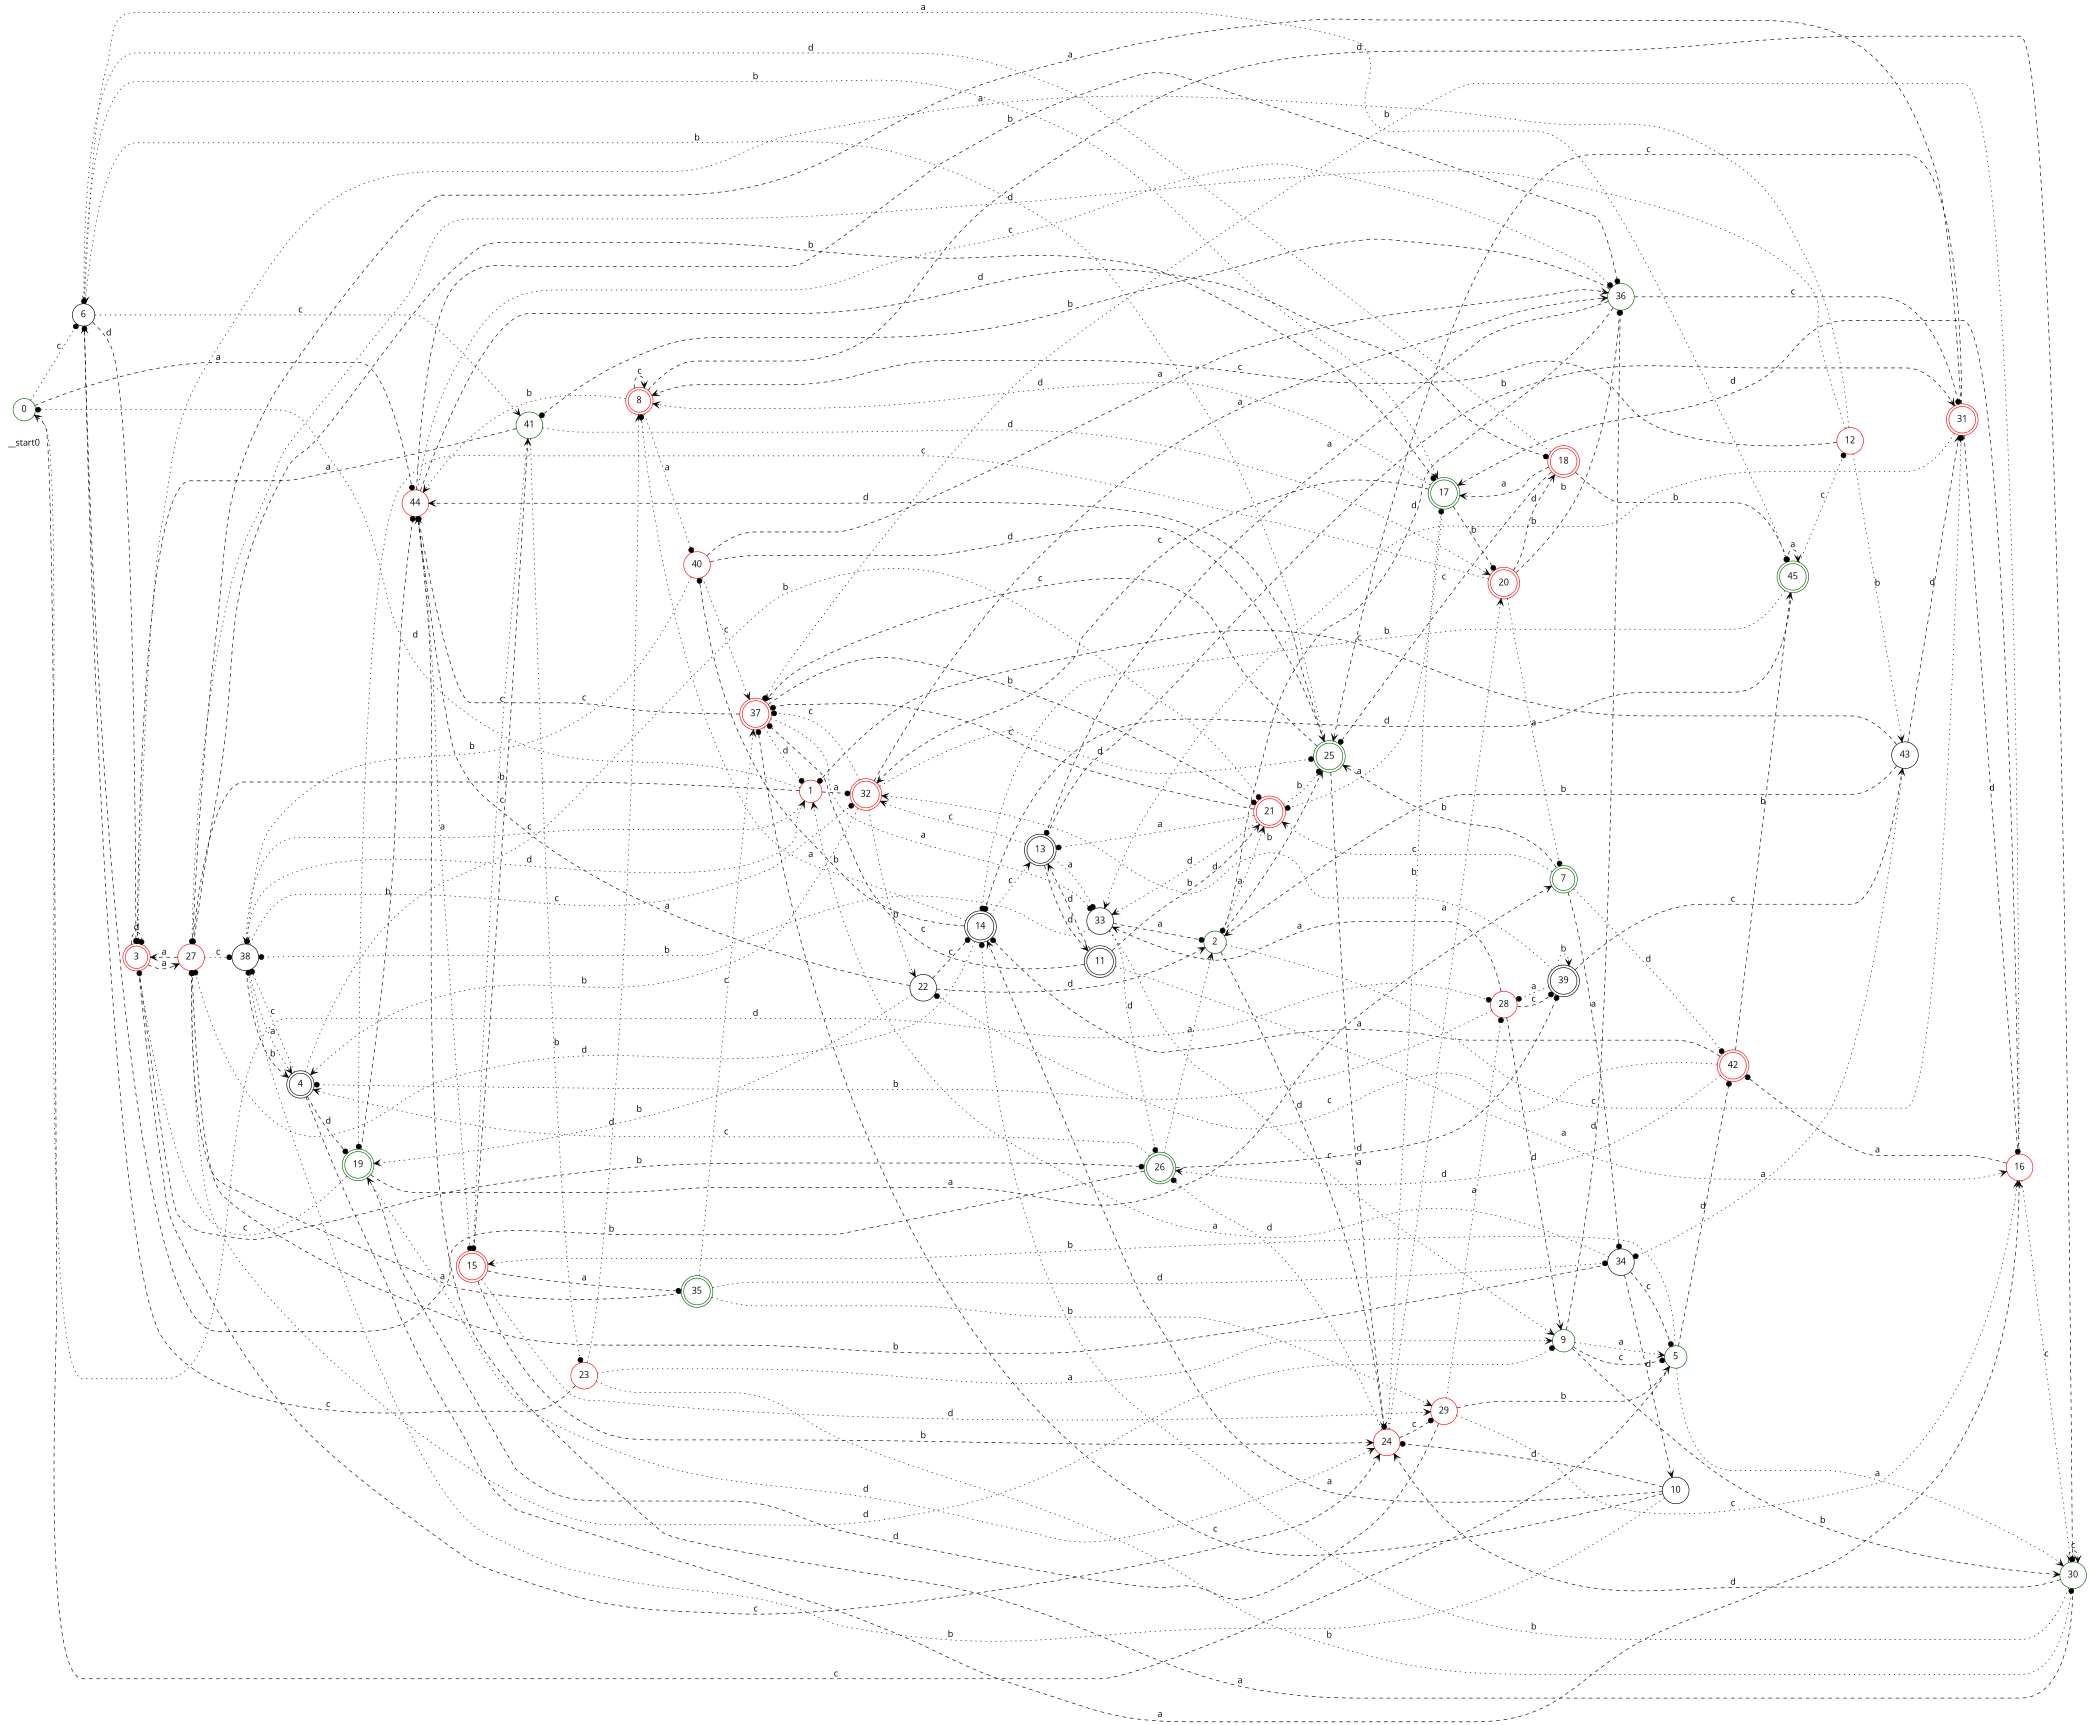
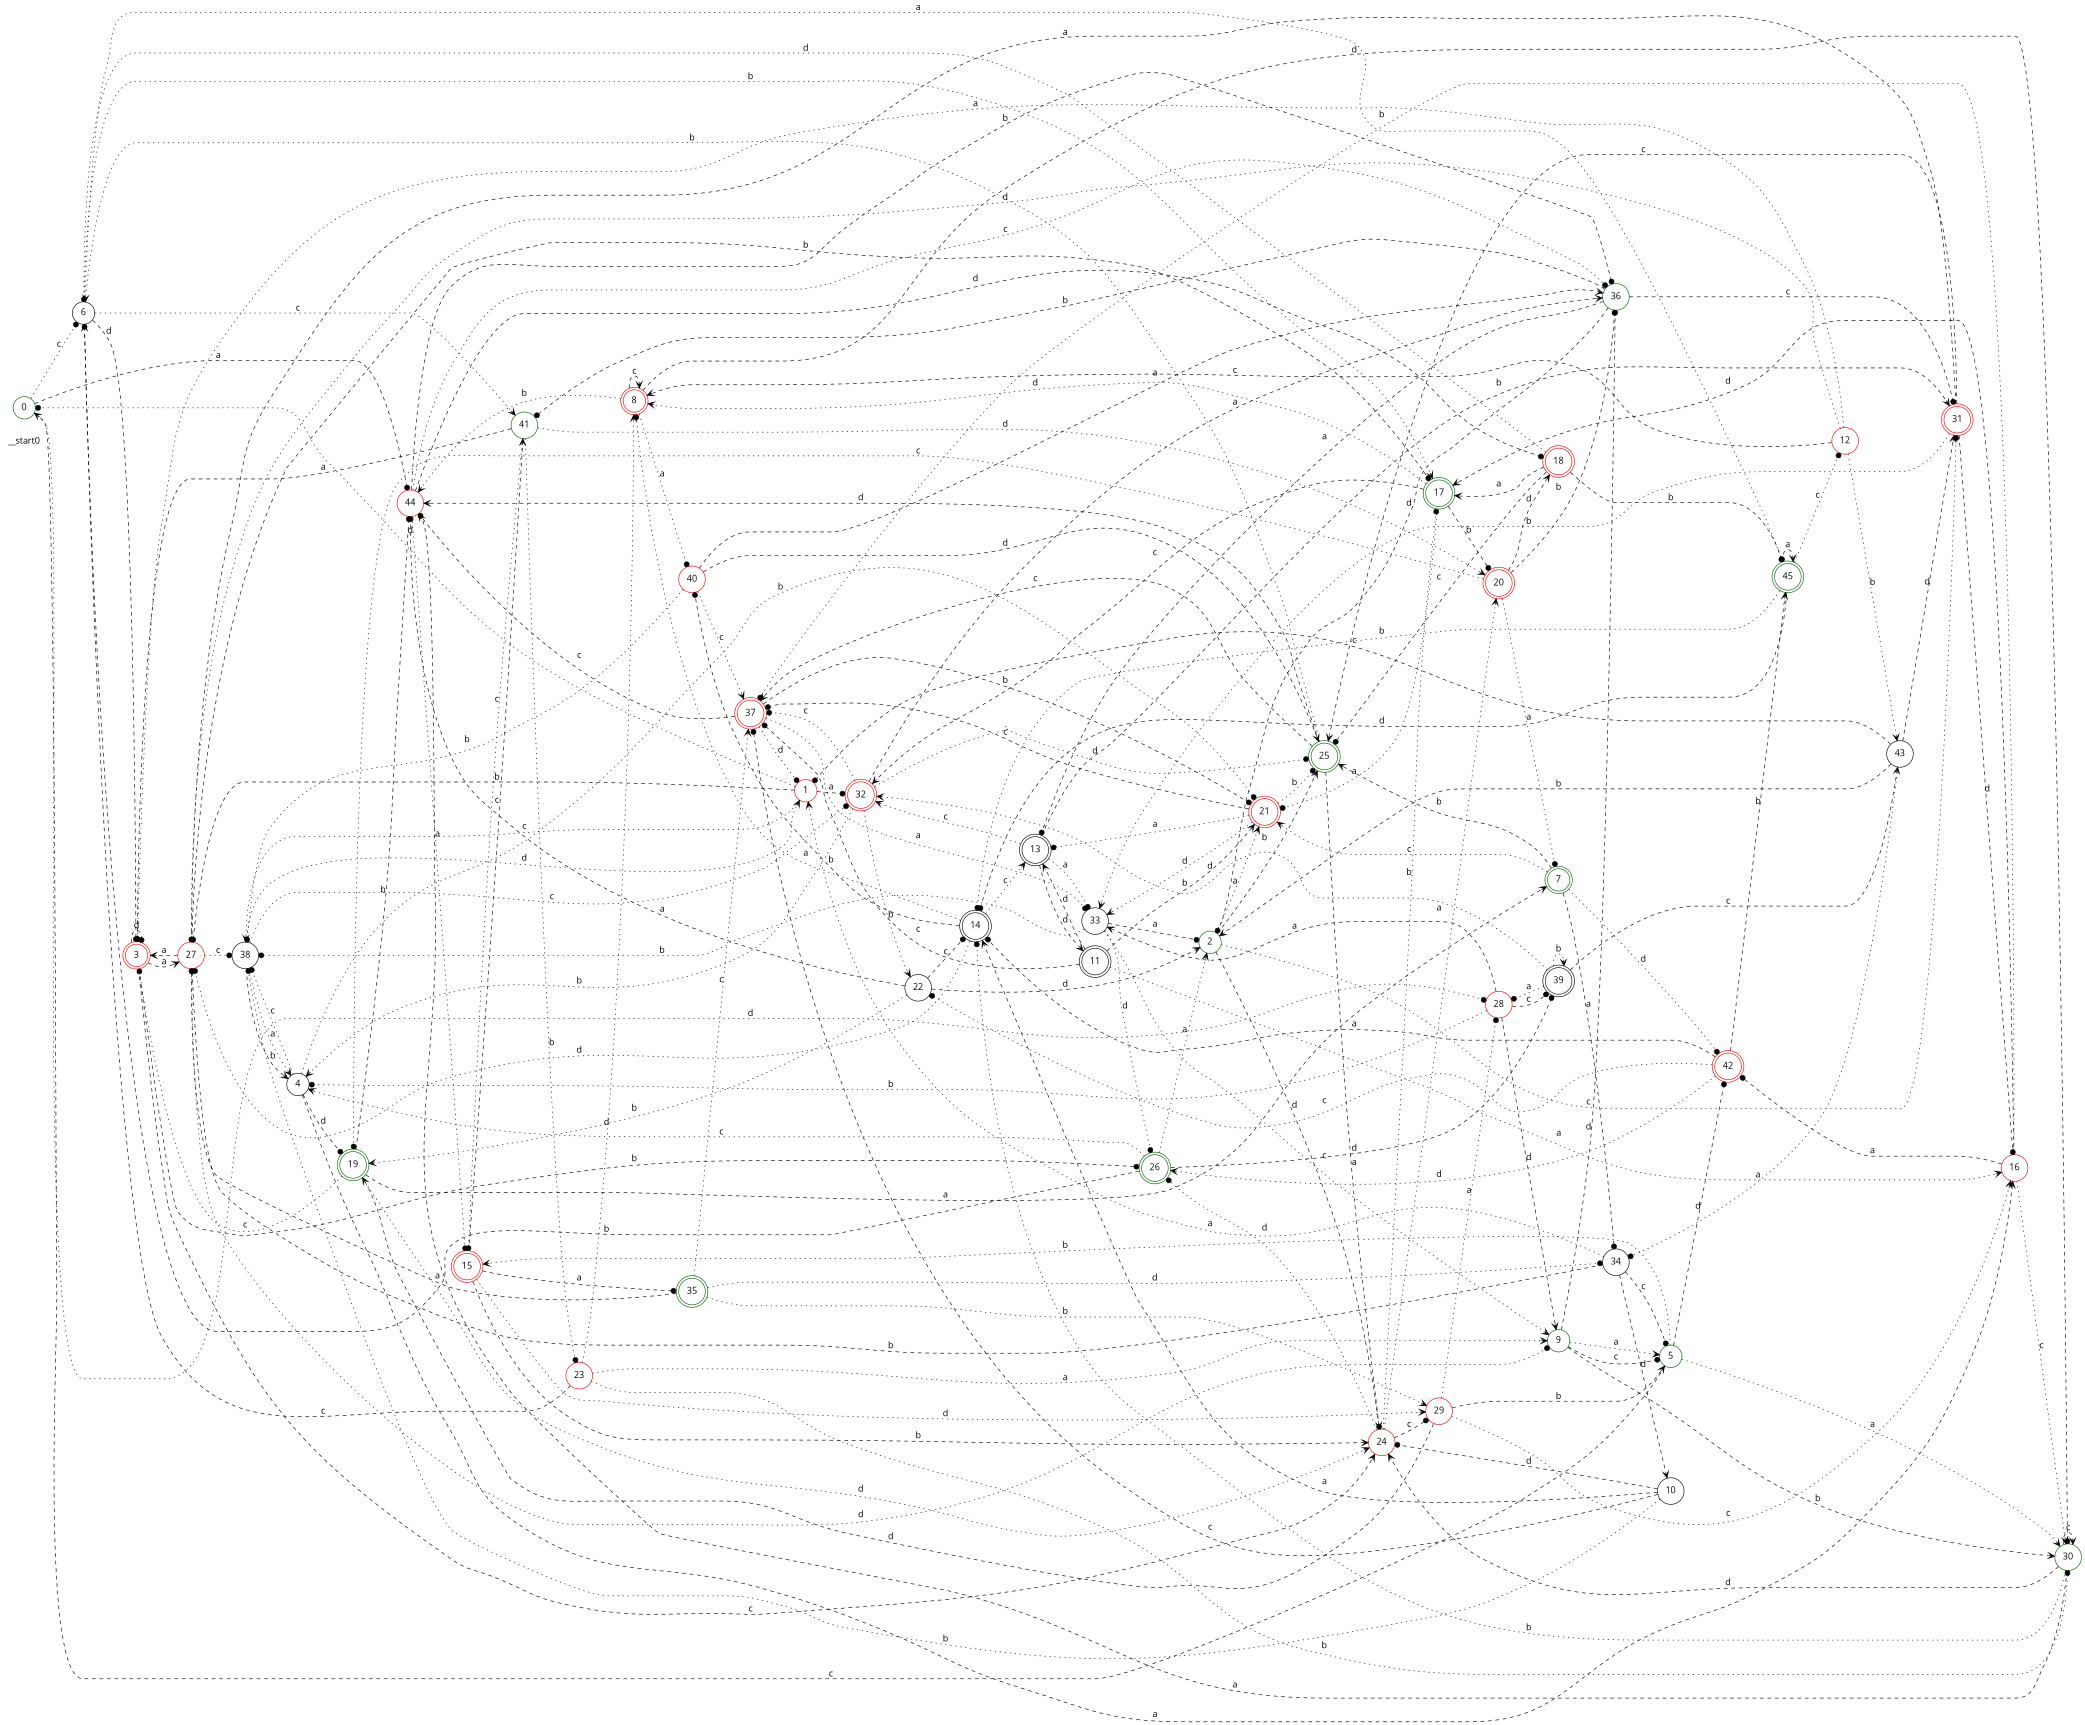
node "4": shape doublecircle -> circle
